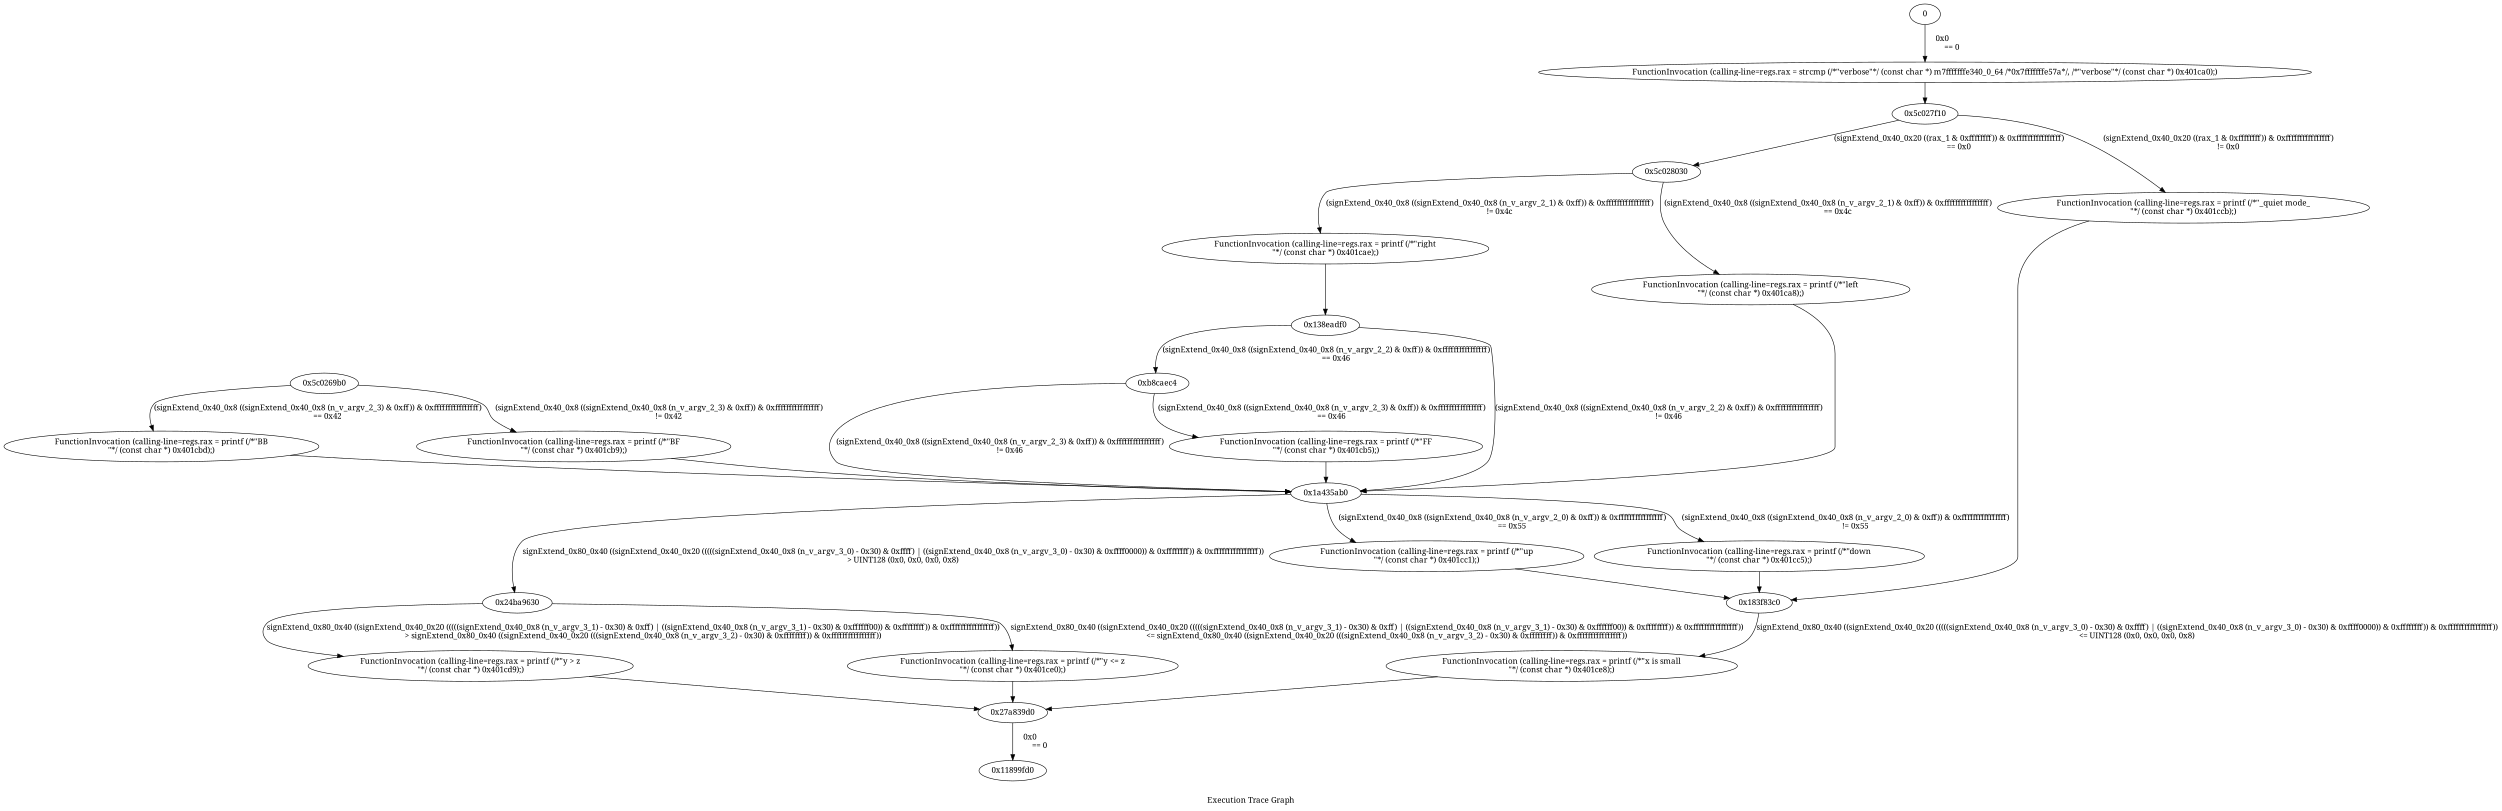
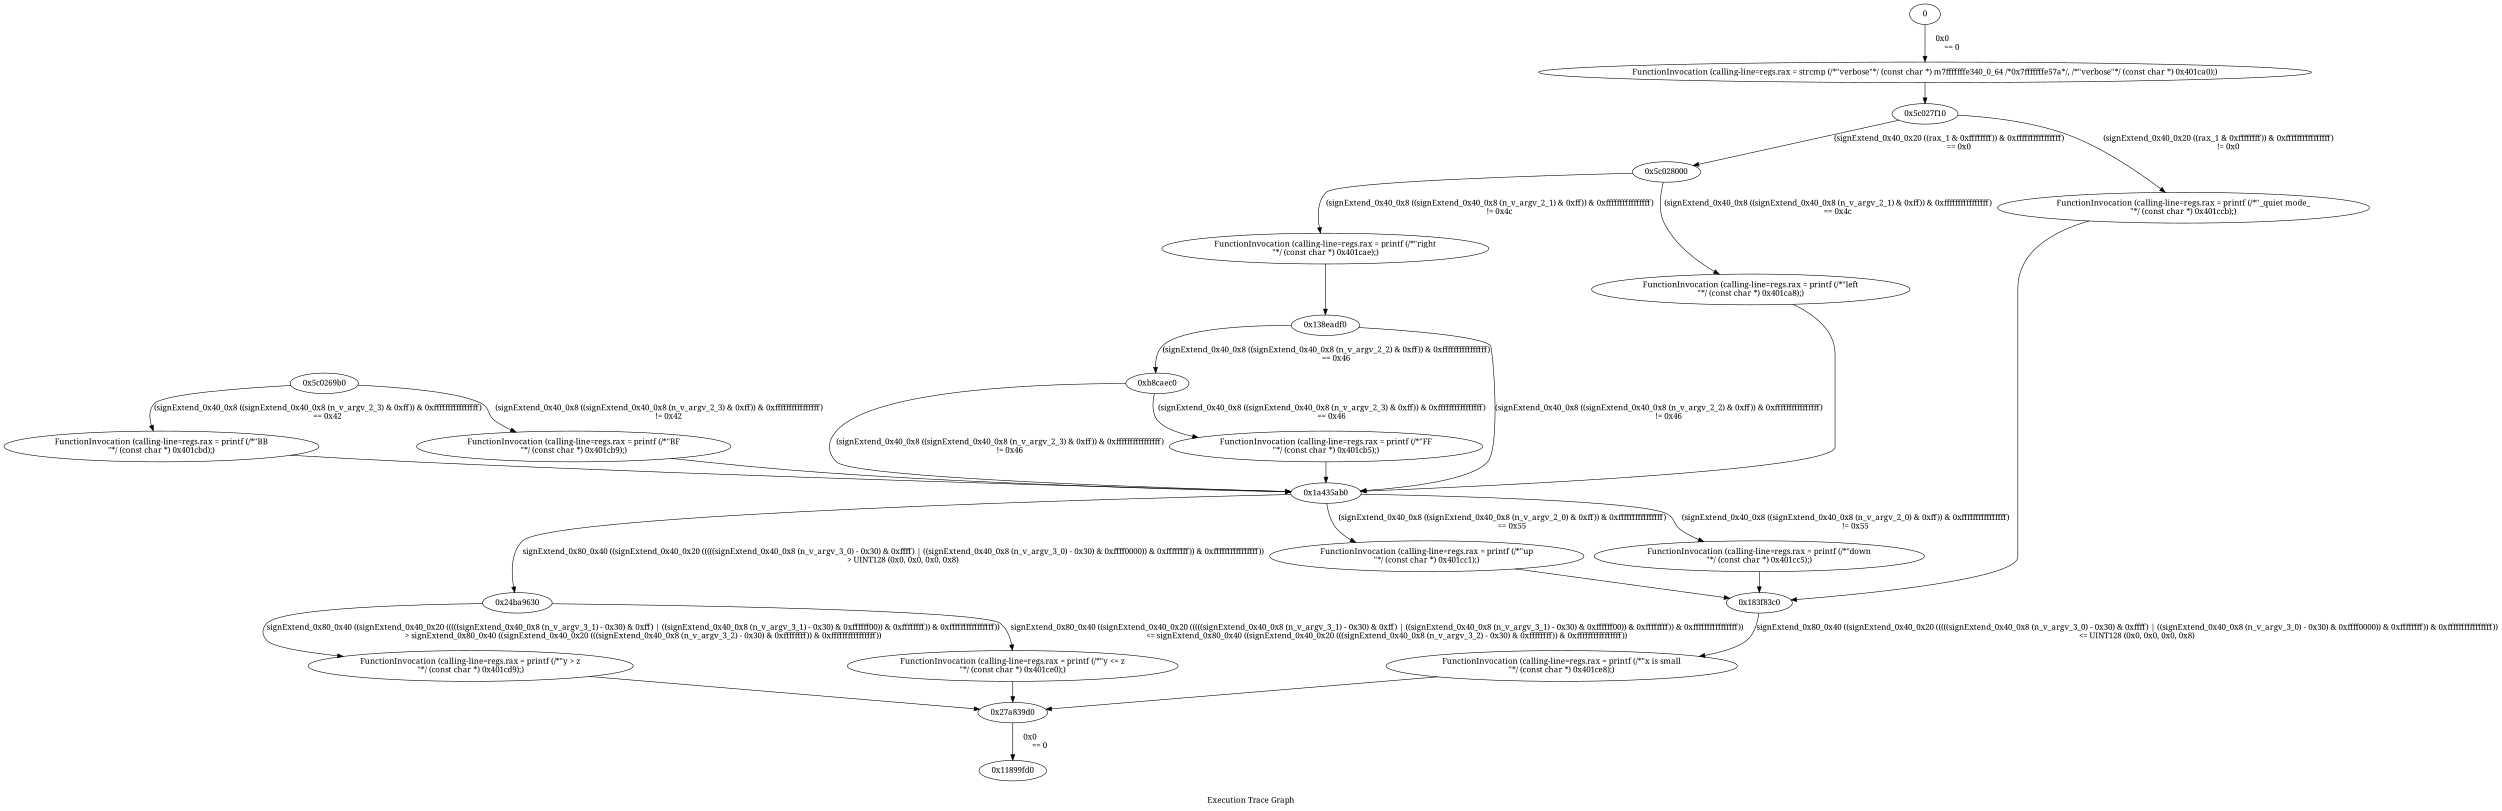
node "0x5c028030": label "0x5c028030" -> "0x5c028000"
node "0xb8caec4": label "0xb8caec4" -> "0xb8caec0"
